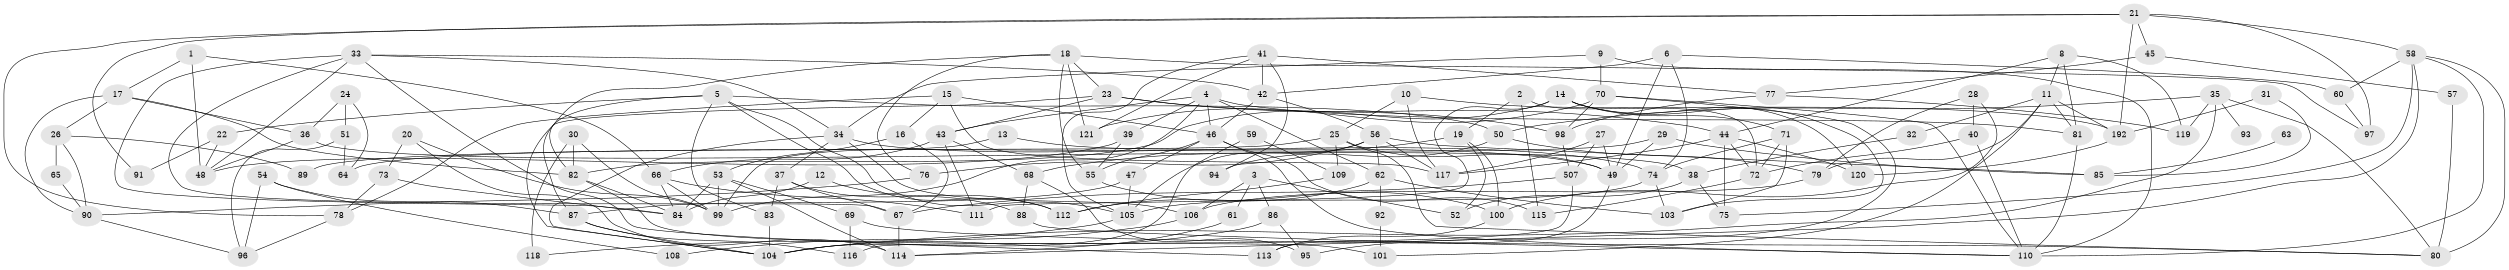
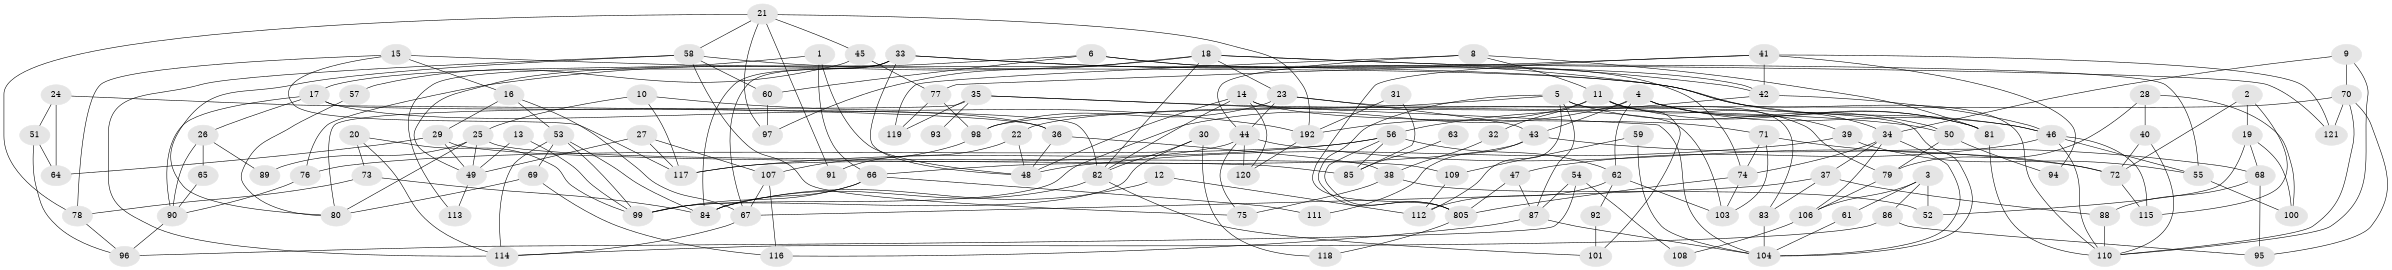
edge "16" -- "29": added
node "507": label "507" -> "107"
edge "14" -- "111": now "14" -- "48"
node "105": label "105" -> "805"
edge "100" -- "113": removed
